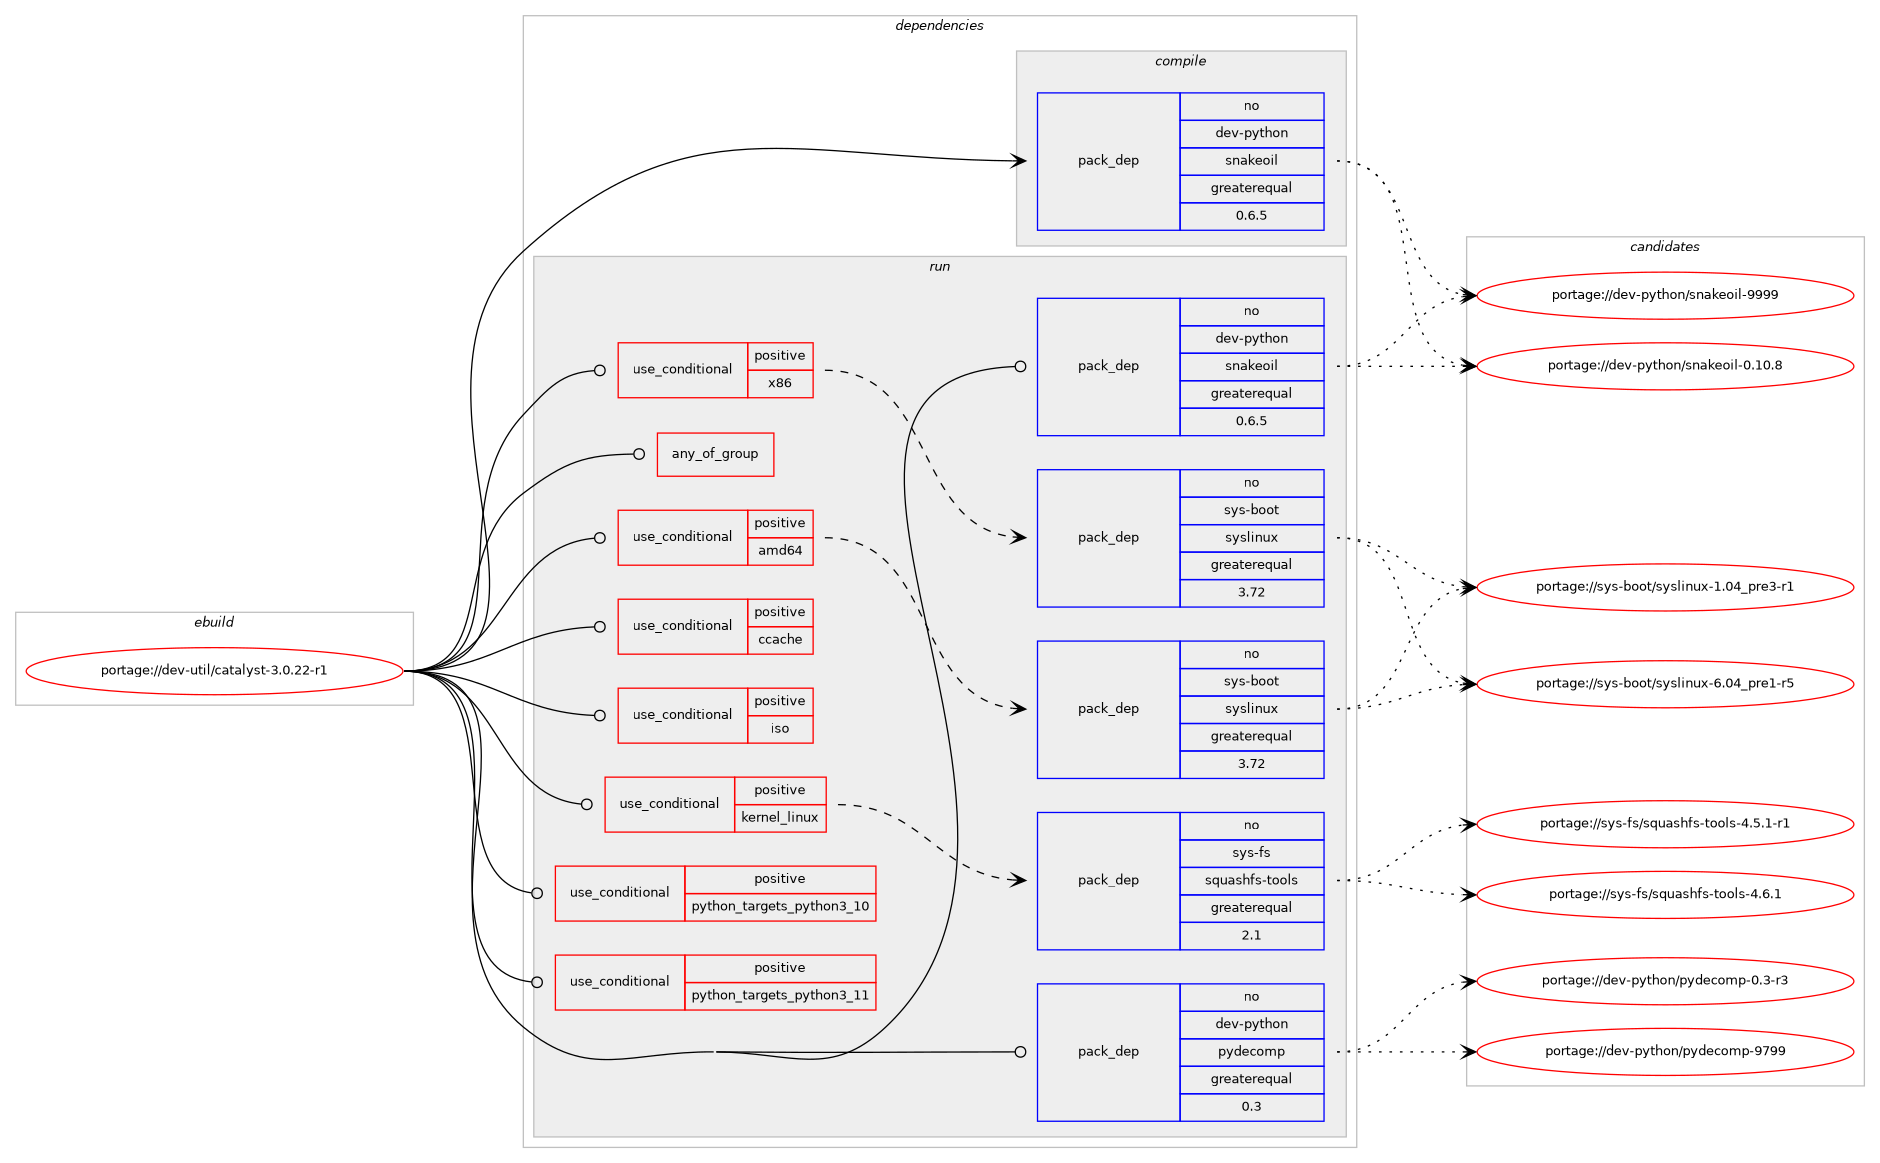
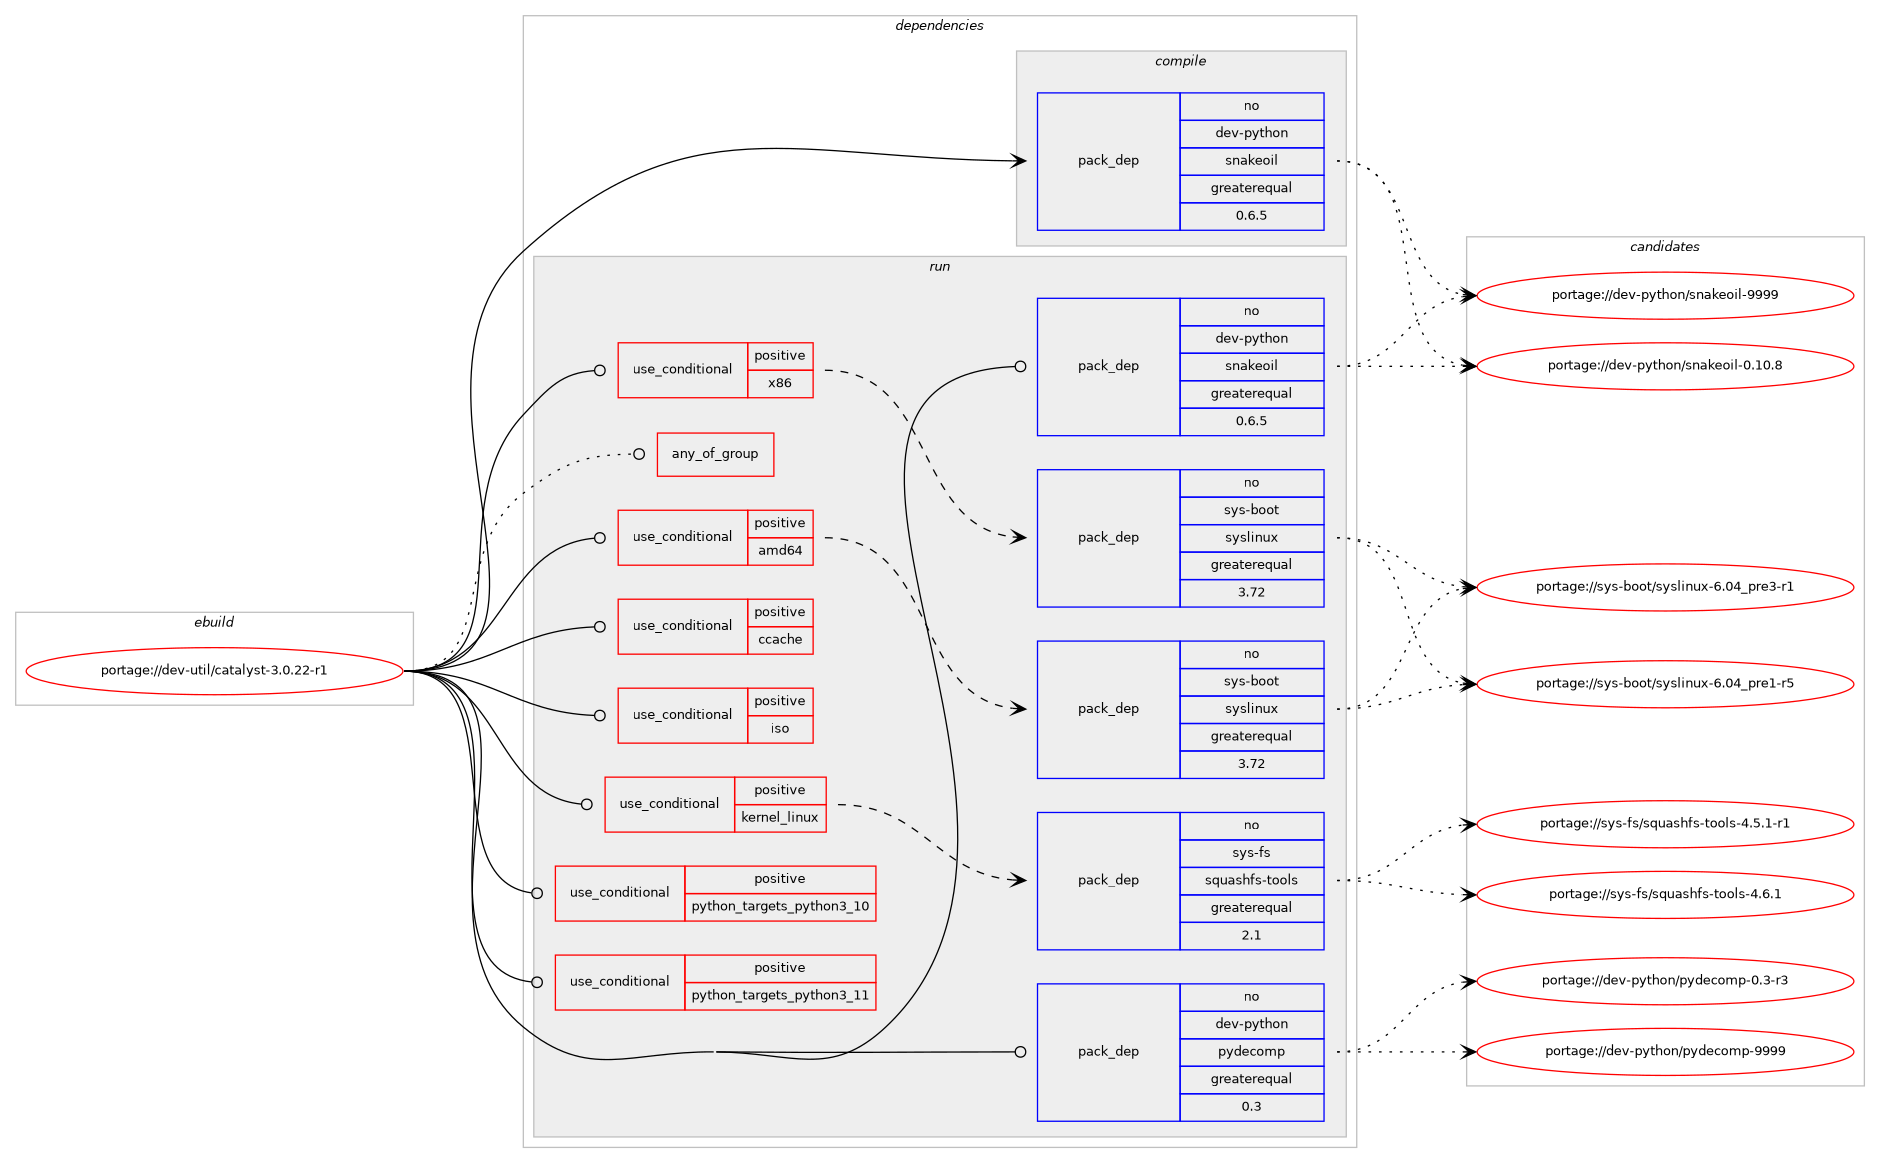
edge "portage://dev-util/catalyst-3.0.22-r1" -> "any_of_group": style solid -> dotted
node "portage://sys-boot/syslinux-1.04_pre3-r1": label "portage://sys-boot/syslinux-1.04_pre3-r1" -> "portage://sys-boot/syslinux-6.04_pre3-r1"
node "portage://dev-python/pydecomp-9799": label "portage://dev-python/pydecomp-9799" -> "portage://dev-python/pydecomp-9999"
